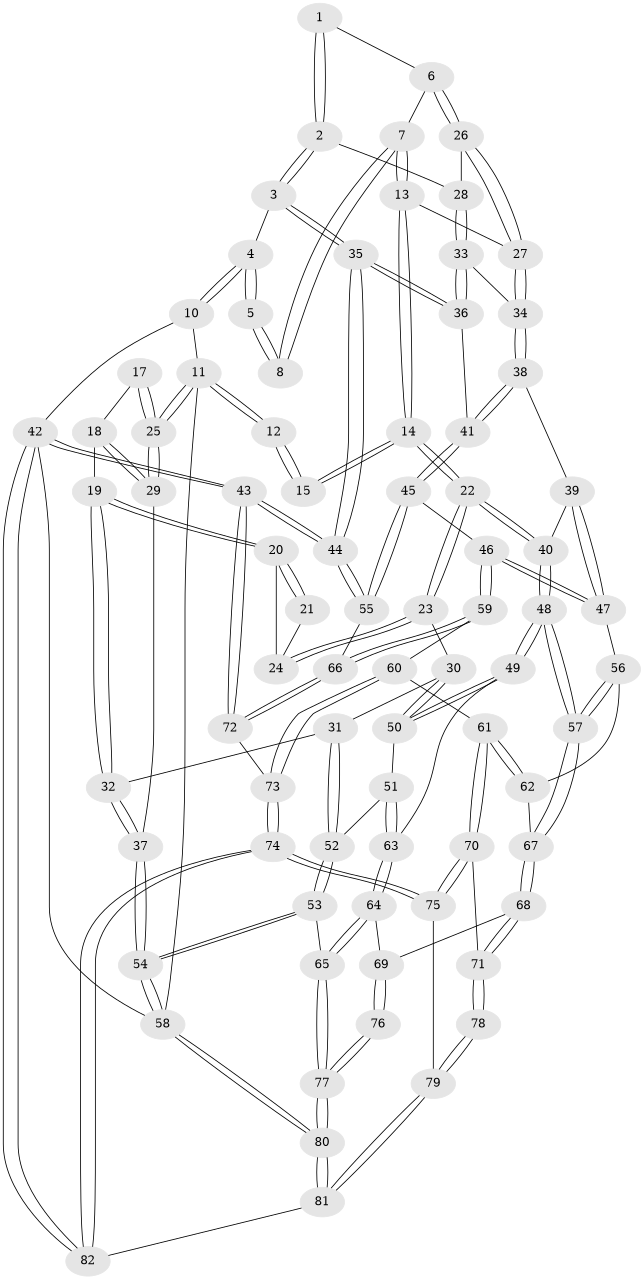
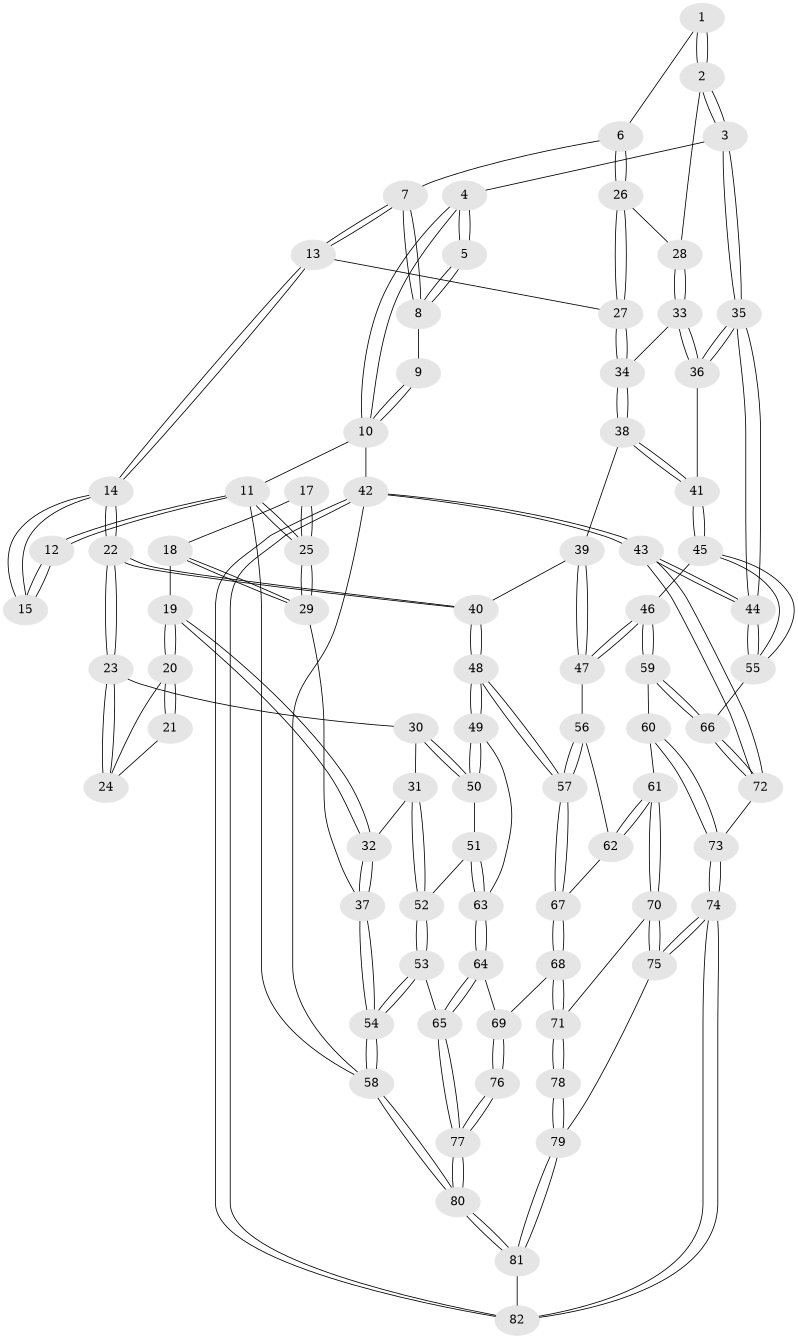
node "9": added
